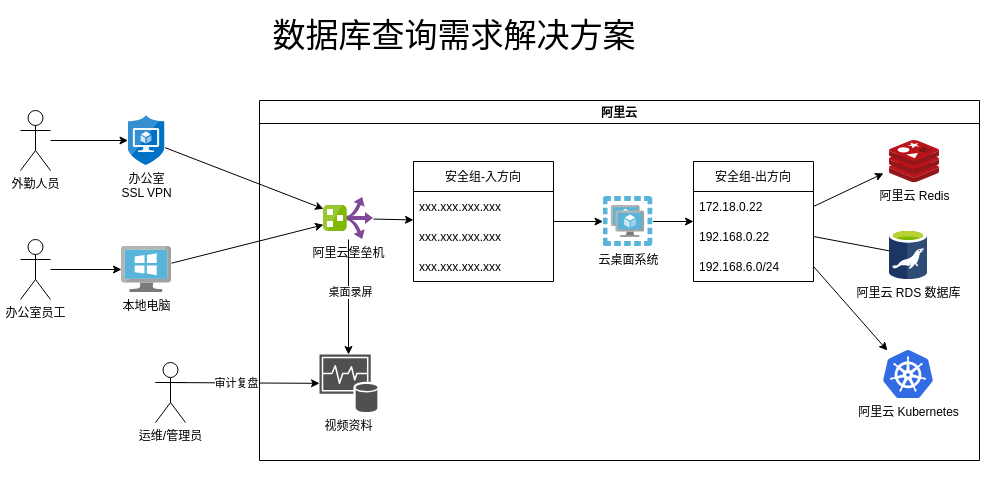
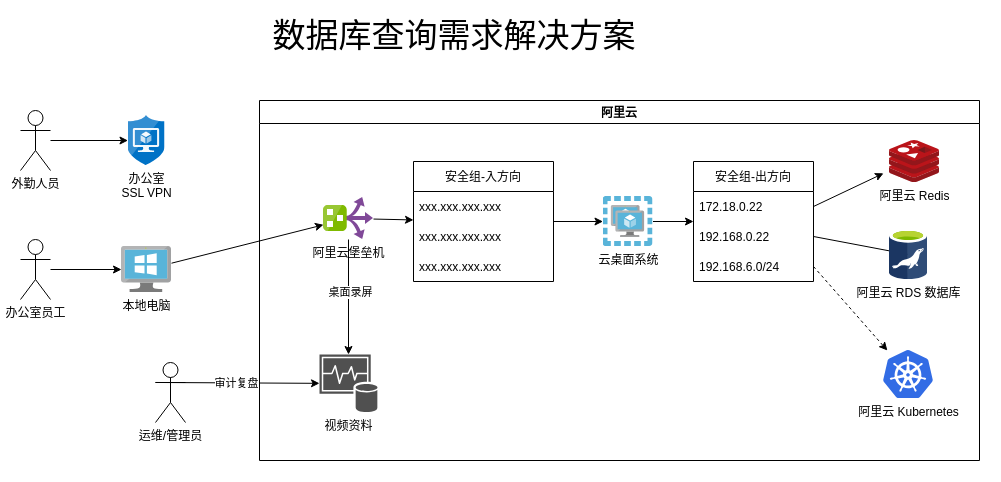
edge "办公室 SSL VPN" -> "阿里云堡垒机": removed
edge "192.168.6.0/24" -> "阿里云 Kubernetes": style solid -> dashed
